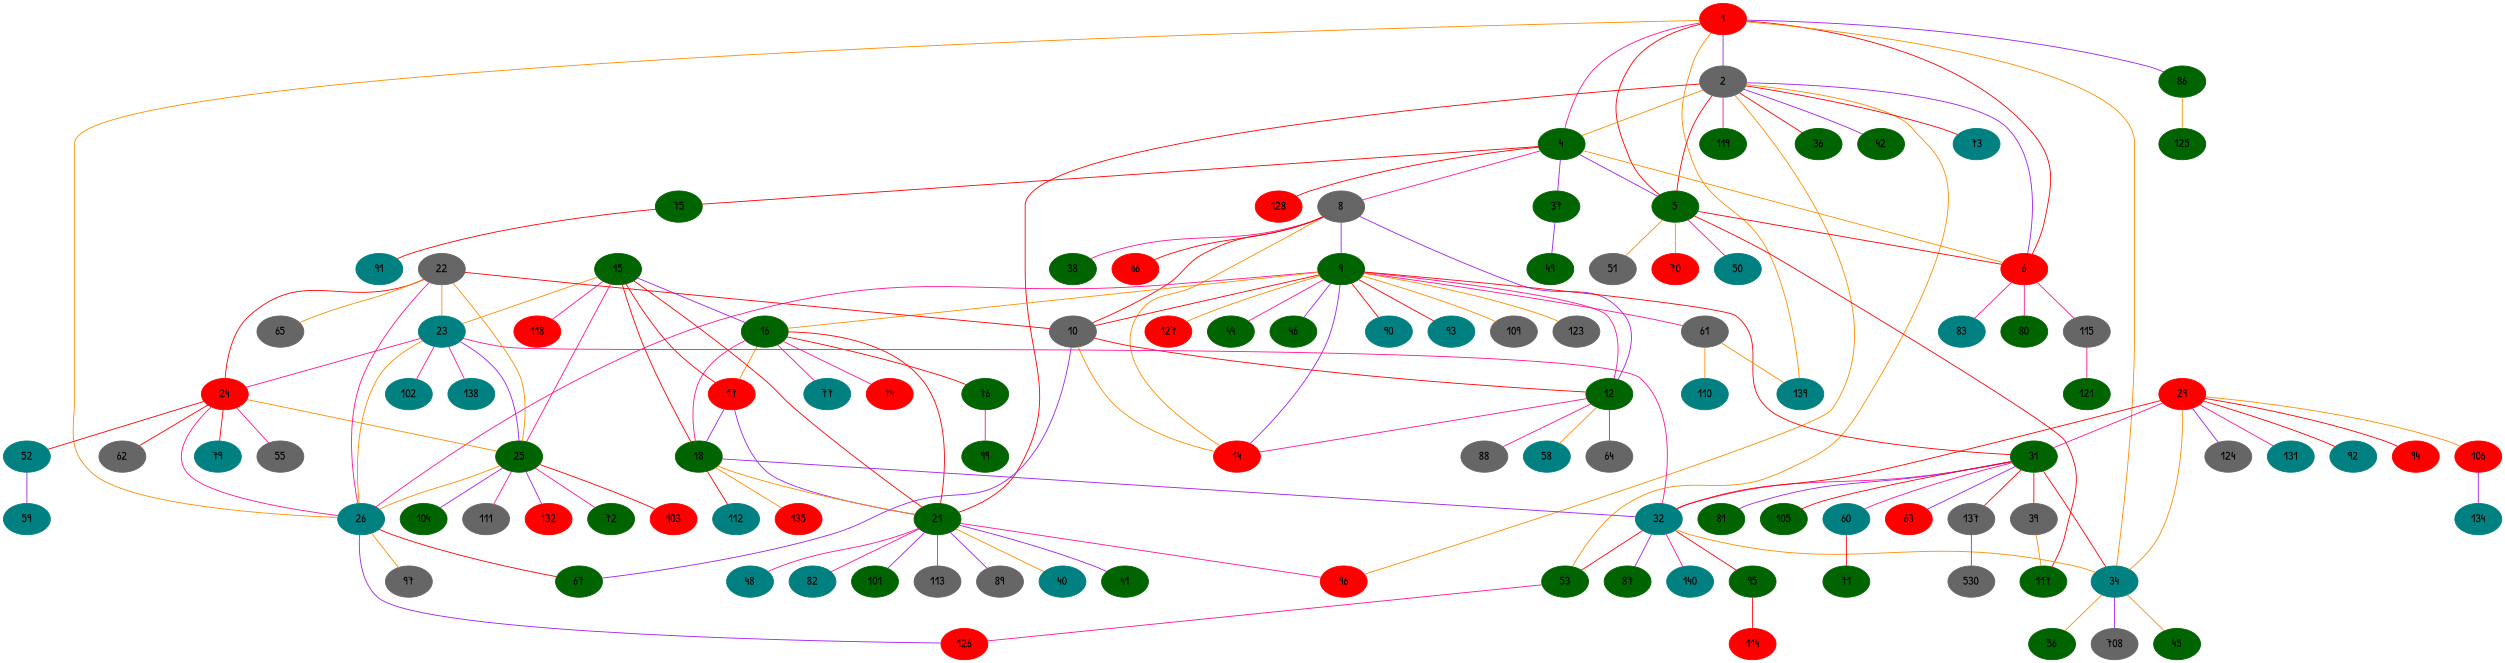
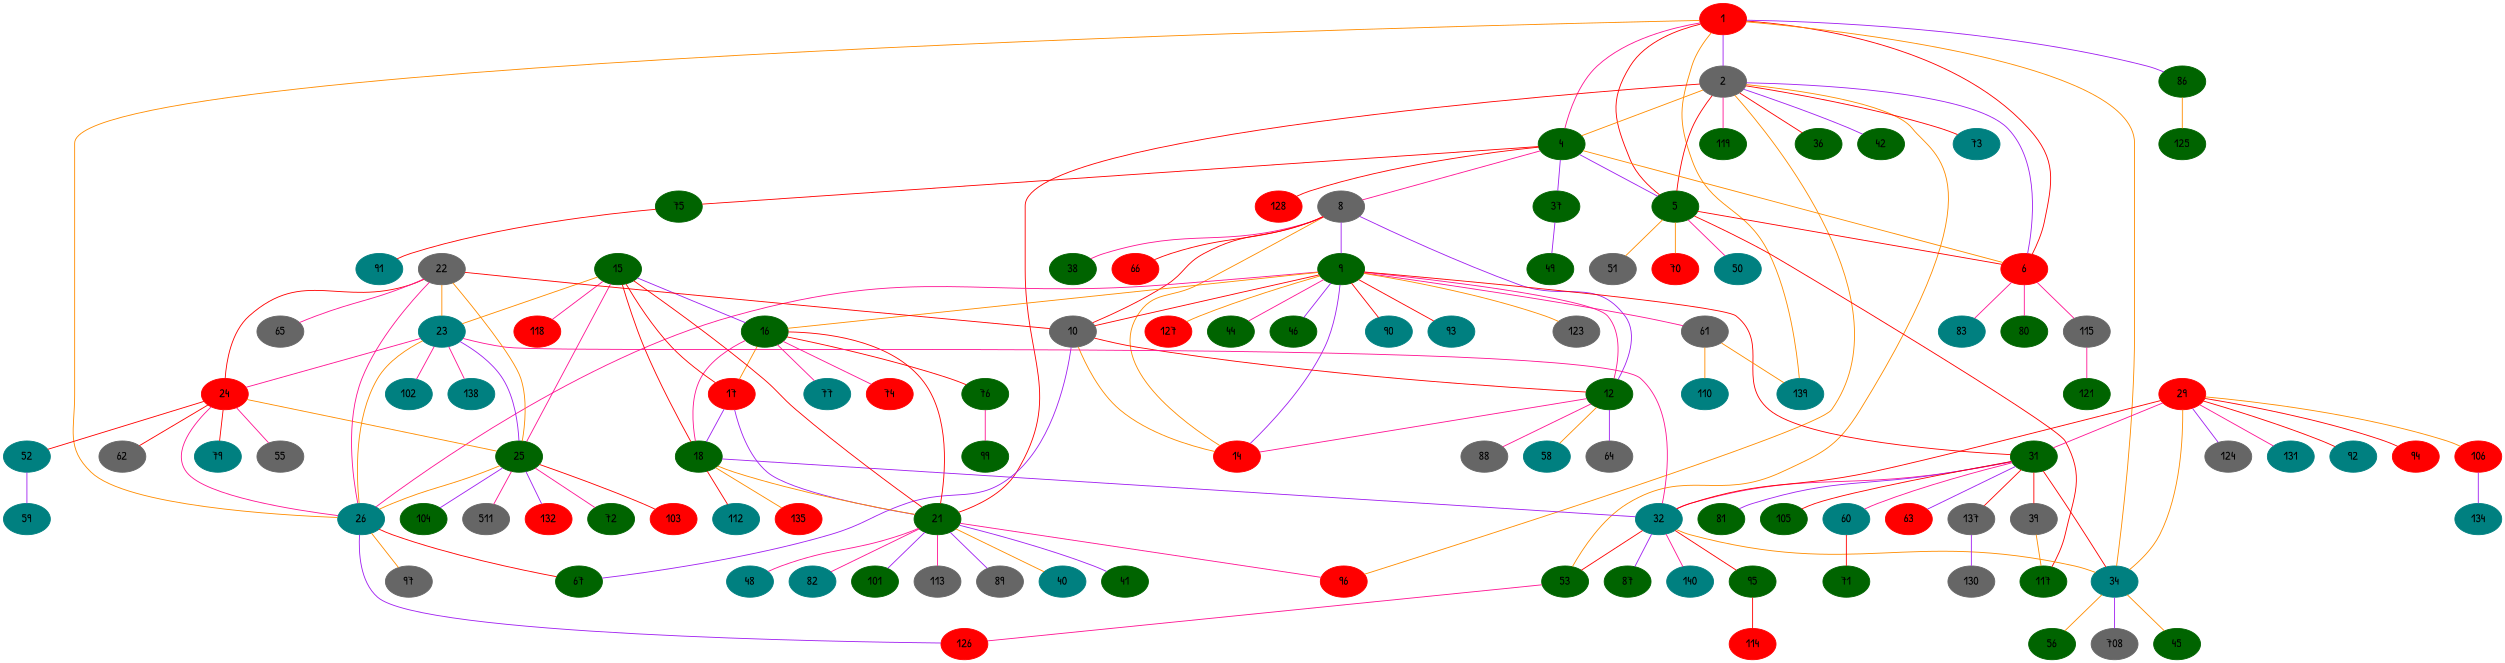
edge "22" -- "65": color darkorange -> deeppink
node "109": removed
node "111": label "111" -> "511"
node "530": label "530" -> "130"
